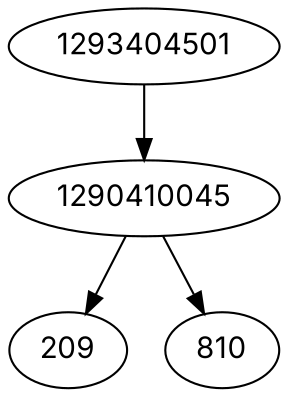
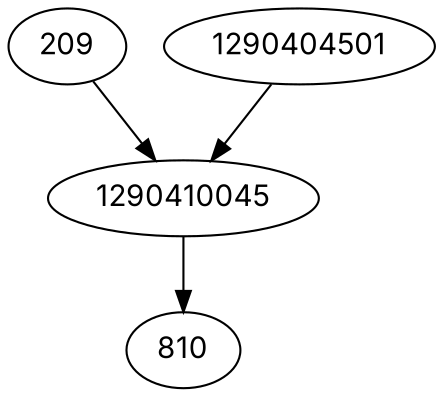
node "1293404501": label "1293404501" -> "1290404501"
edge "1290410045" -> "209": reversed
